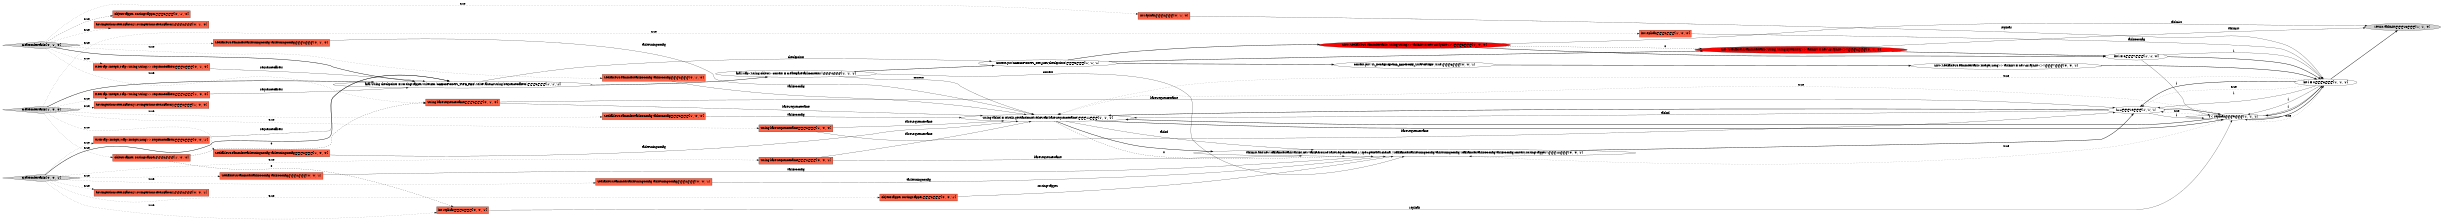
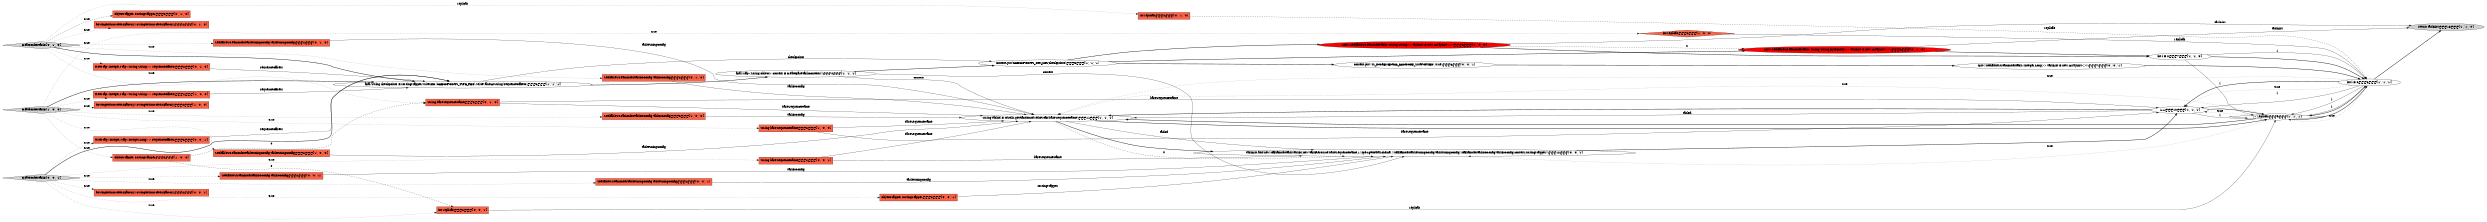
edge "createIndexTasks['0', '1', '0']" -> "int replicas@@@2@@@['0', '1', '0']": label "true" -> "replicas"
edge "int replicas@@@2@@@['0', '1', '0']" -> "int i = 0@@@8@@@['1', '1', '1']": style solid -> dashed
node "int replicas@@@2@@@['1', '0', '0']": shape box -> diamond
edge "int replicas@@@2@@@['1', '0', '0']" -> "int i = 0@@@8@@@['1', '1', '1']": label "taskIoConfig" -> "replicas"
